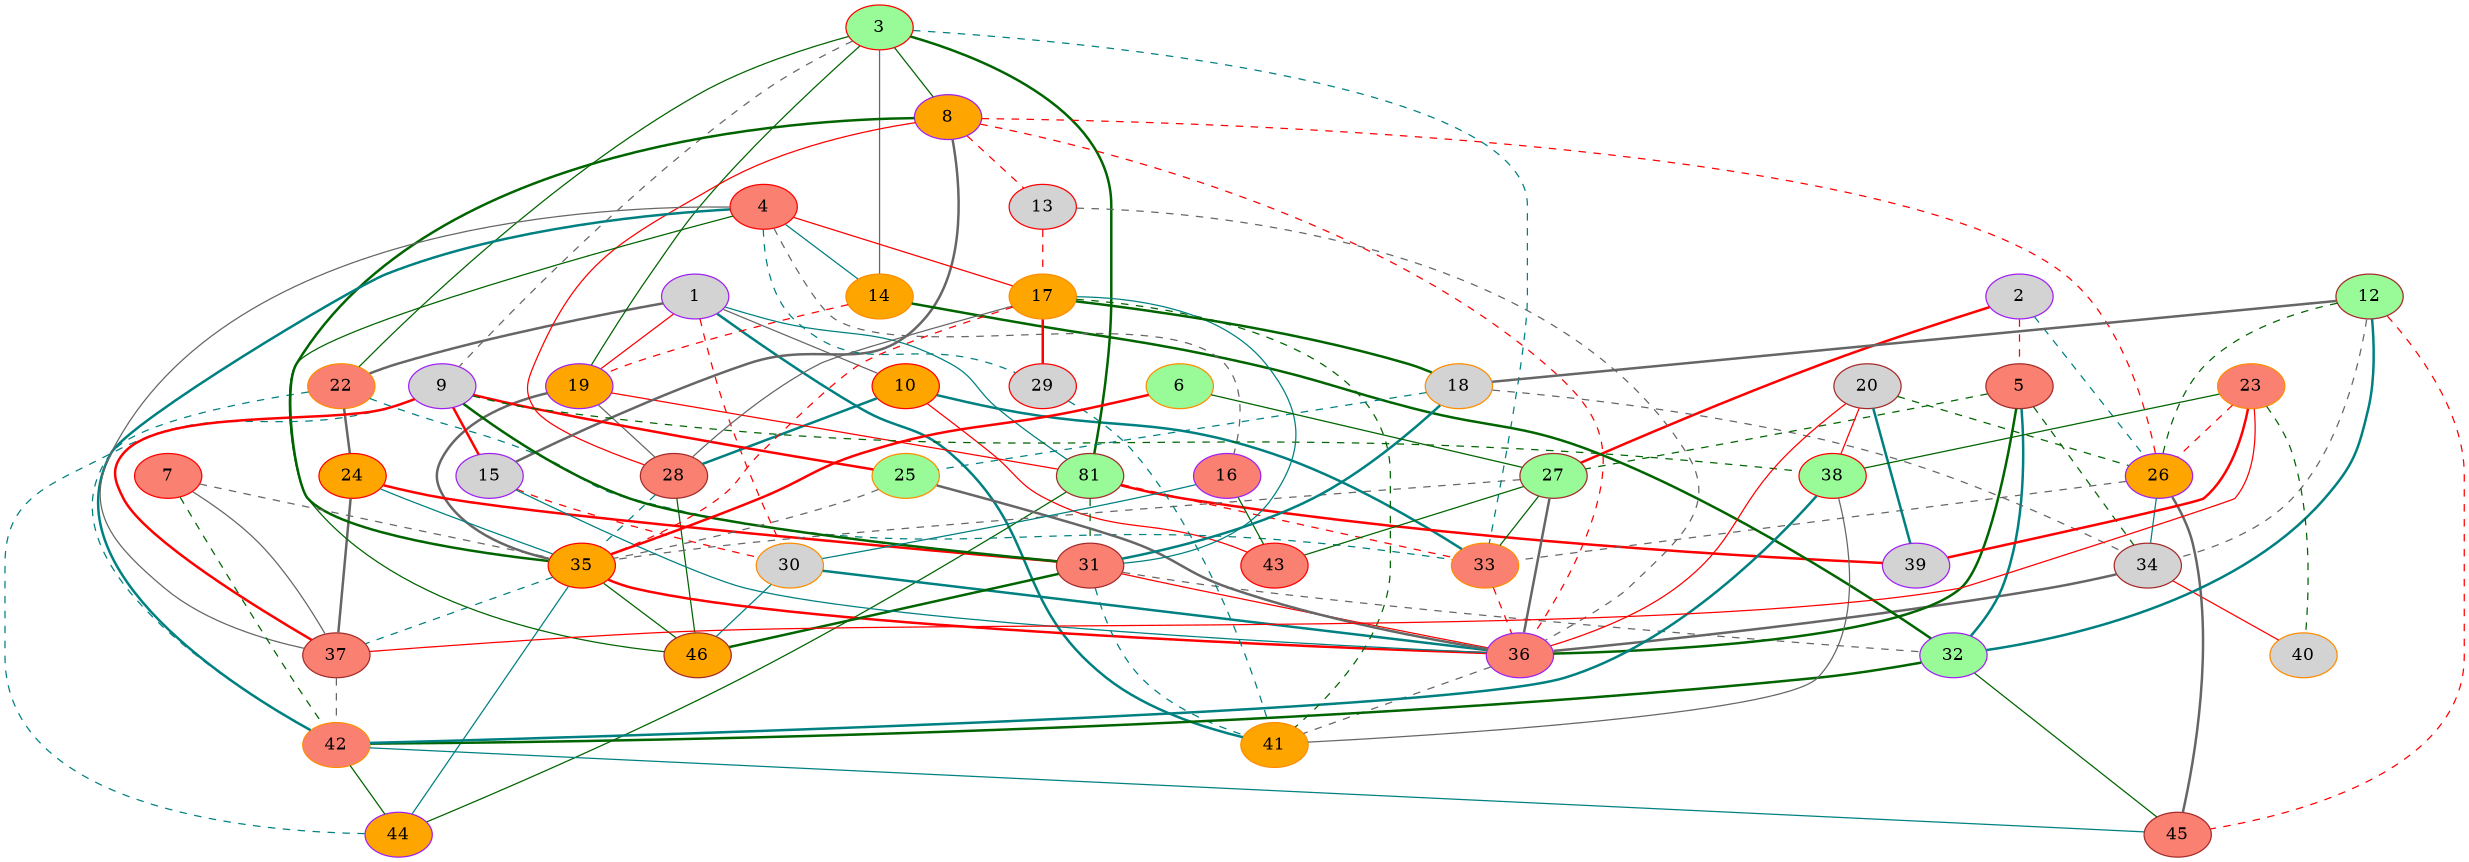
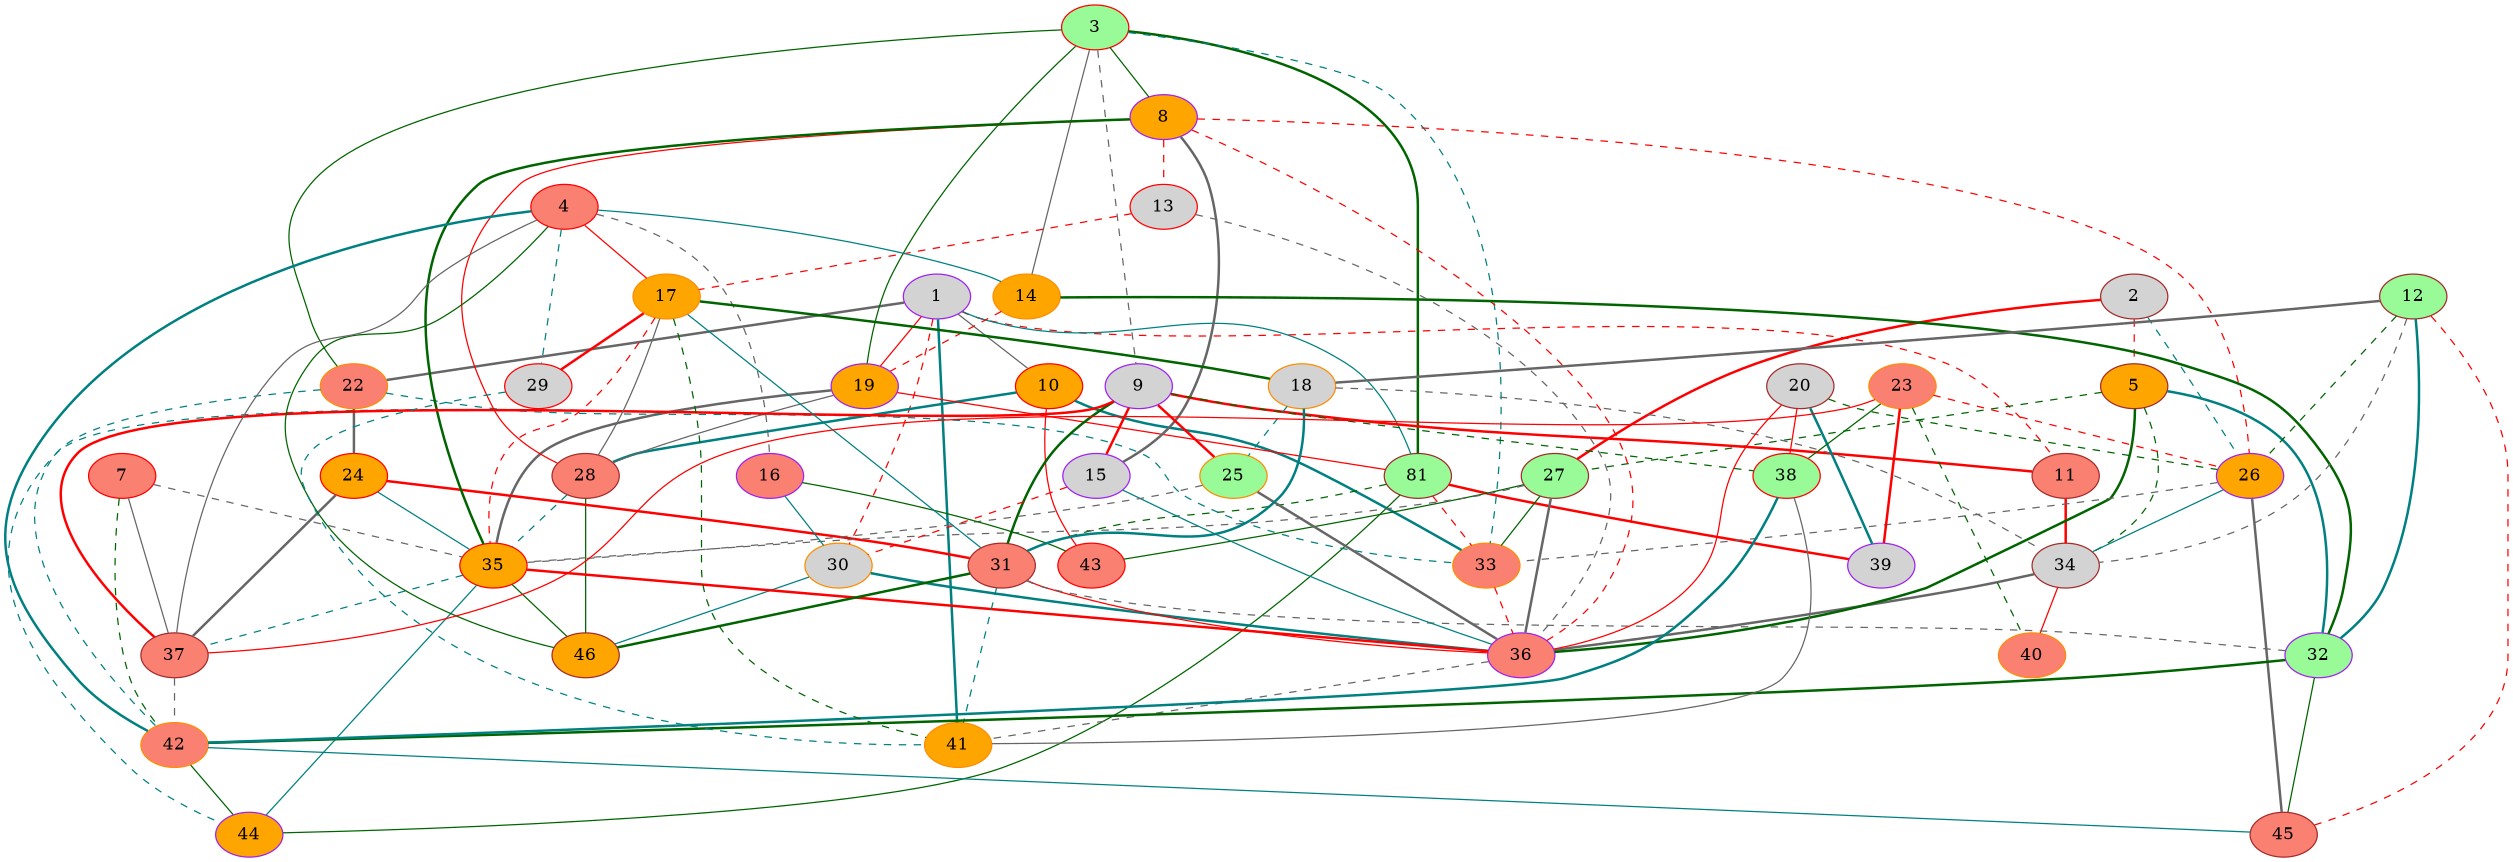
node "2": color purple -> brown
node "6": removed
node "5": fillcolor salmon -> orange
node "11": added
node "40": fillcolor lightgrey -> salmon
